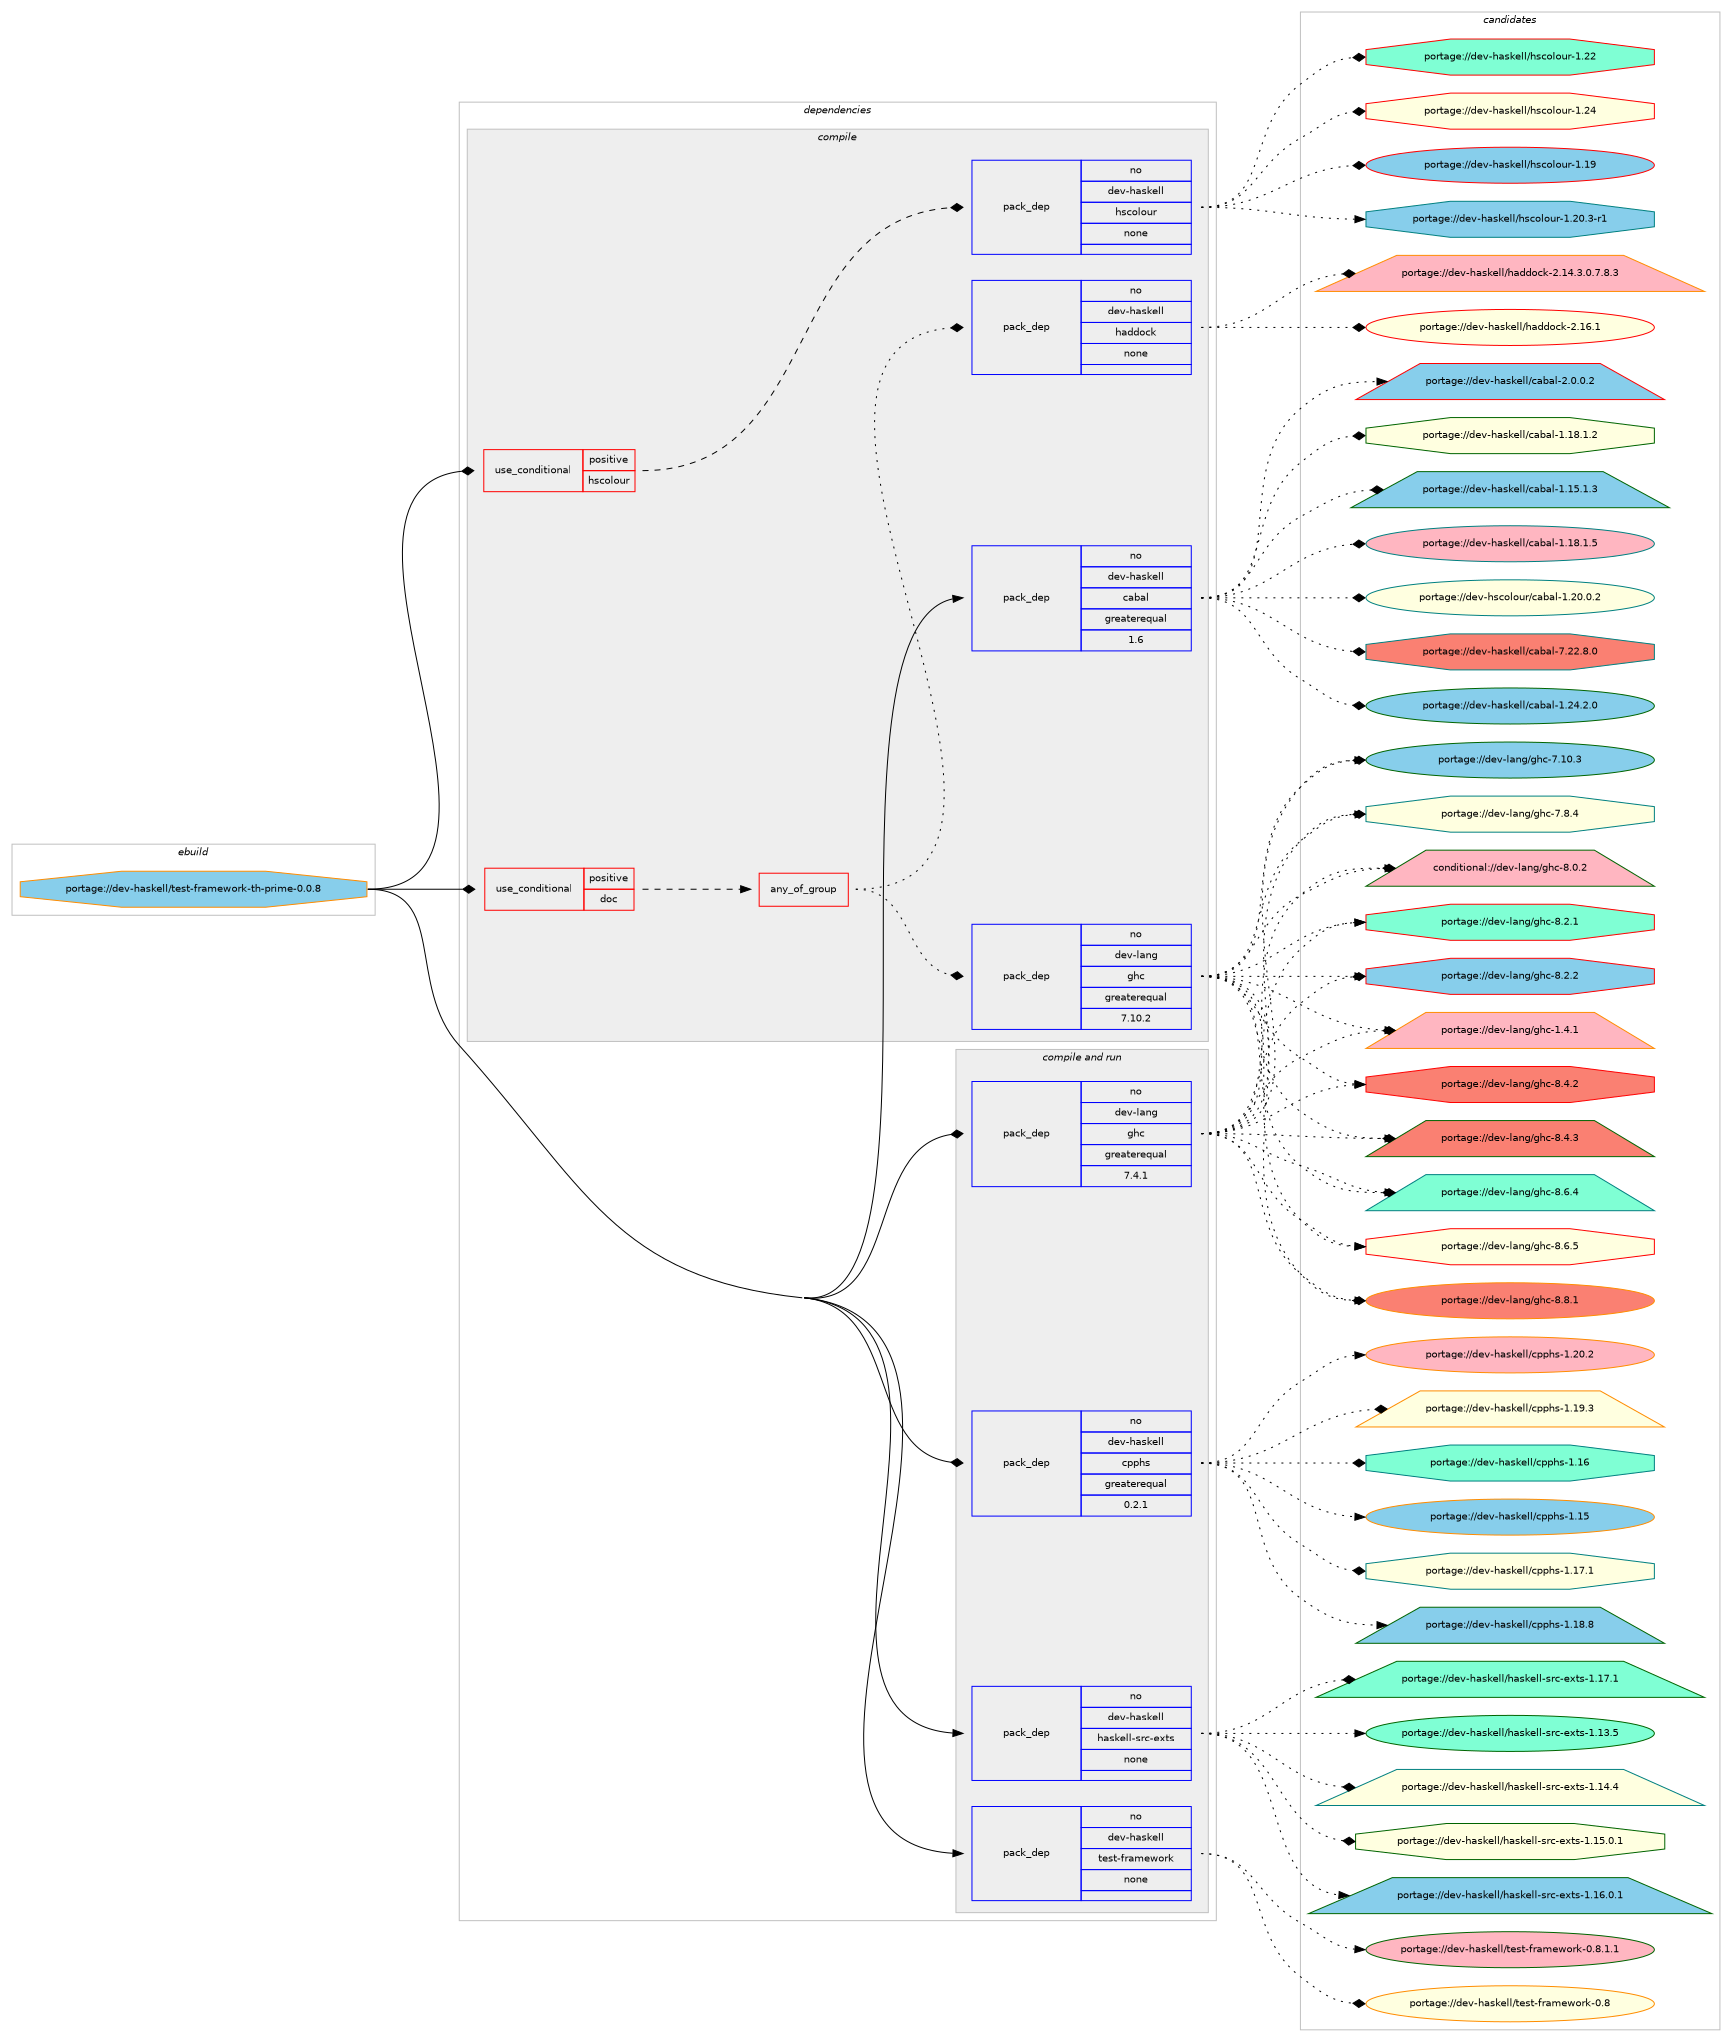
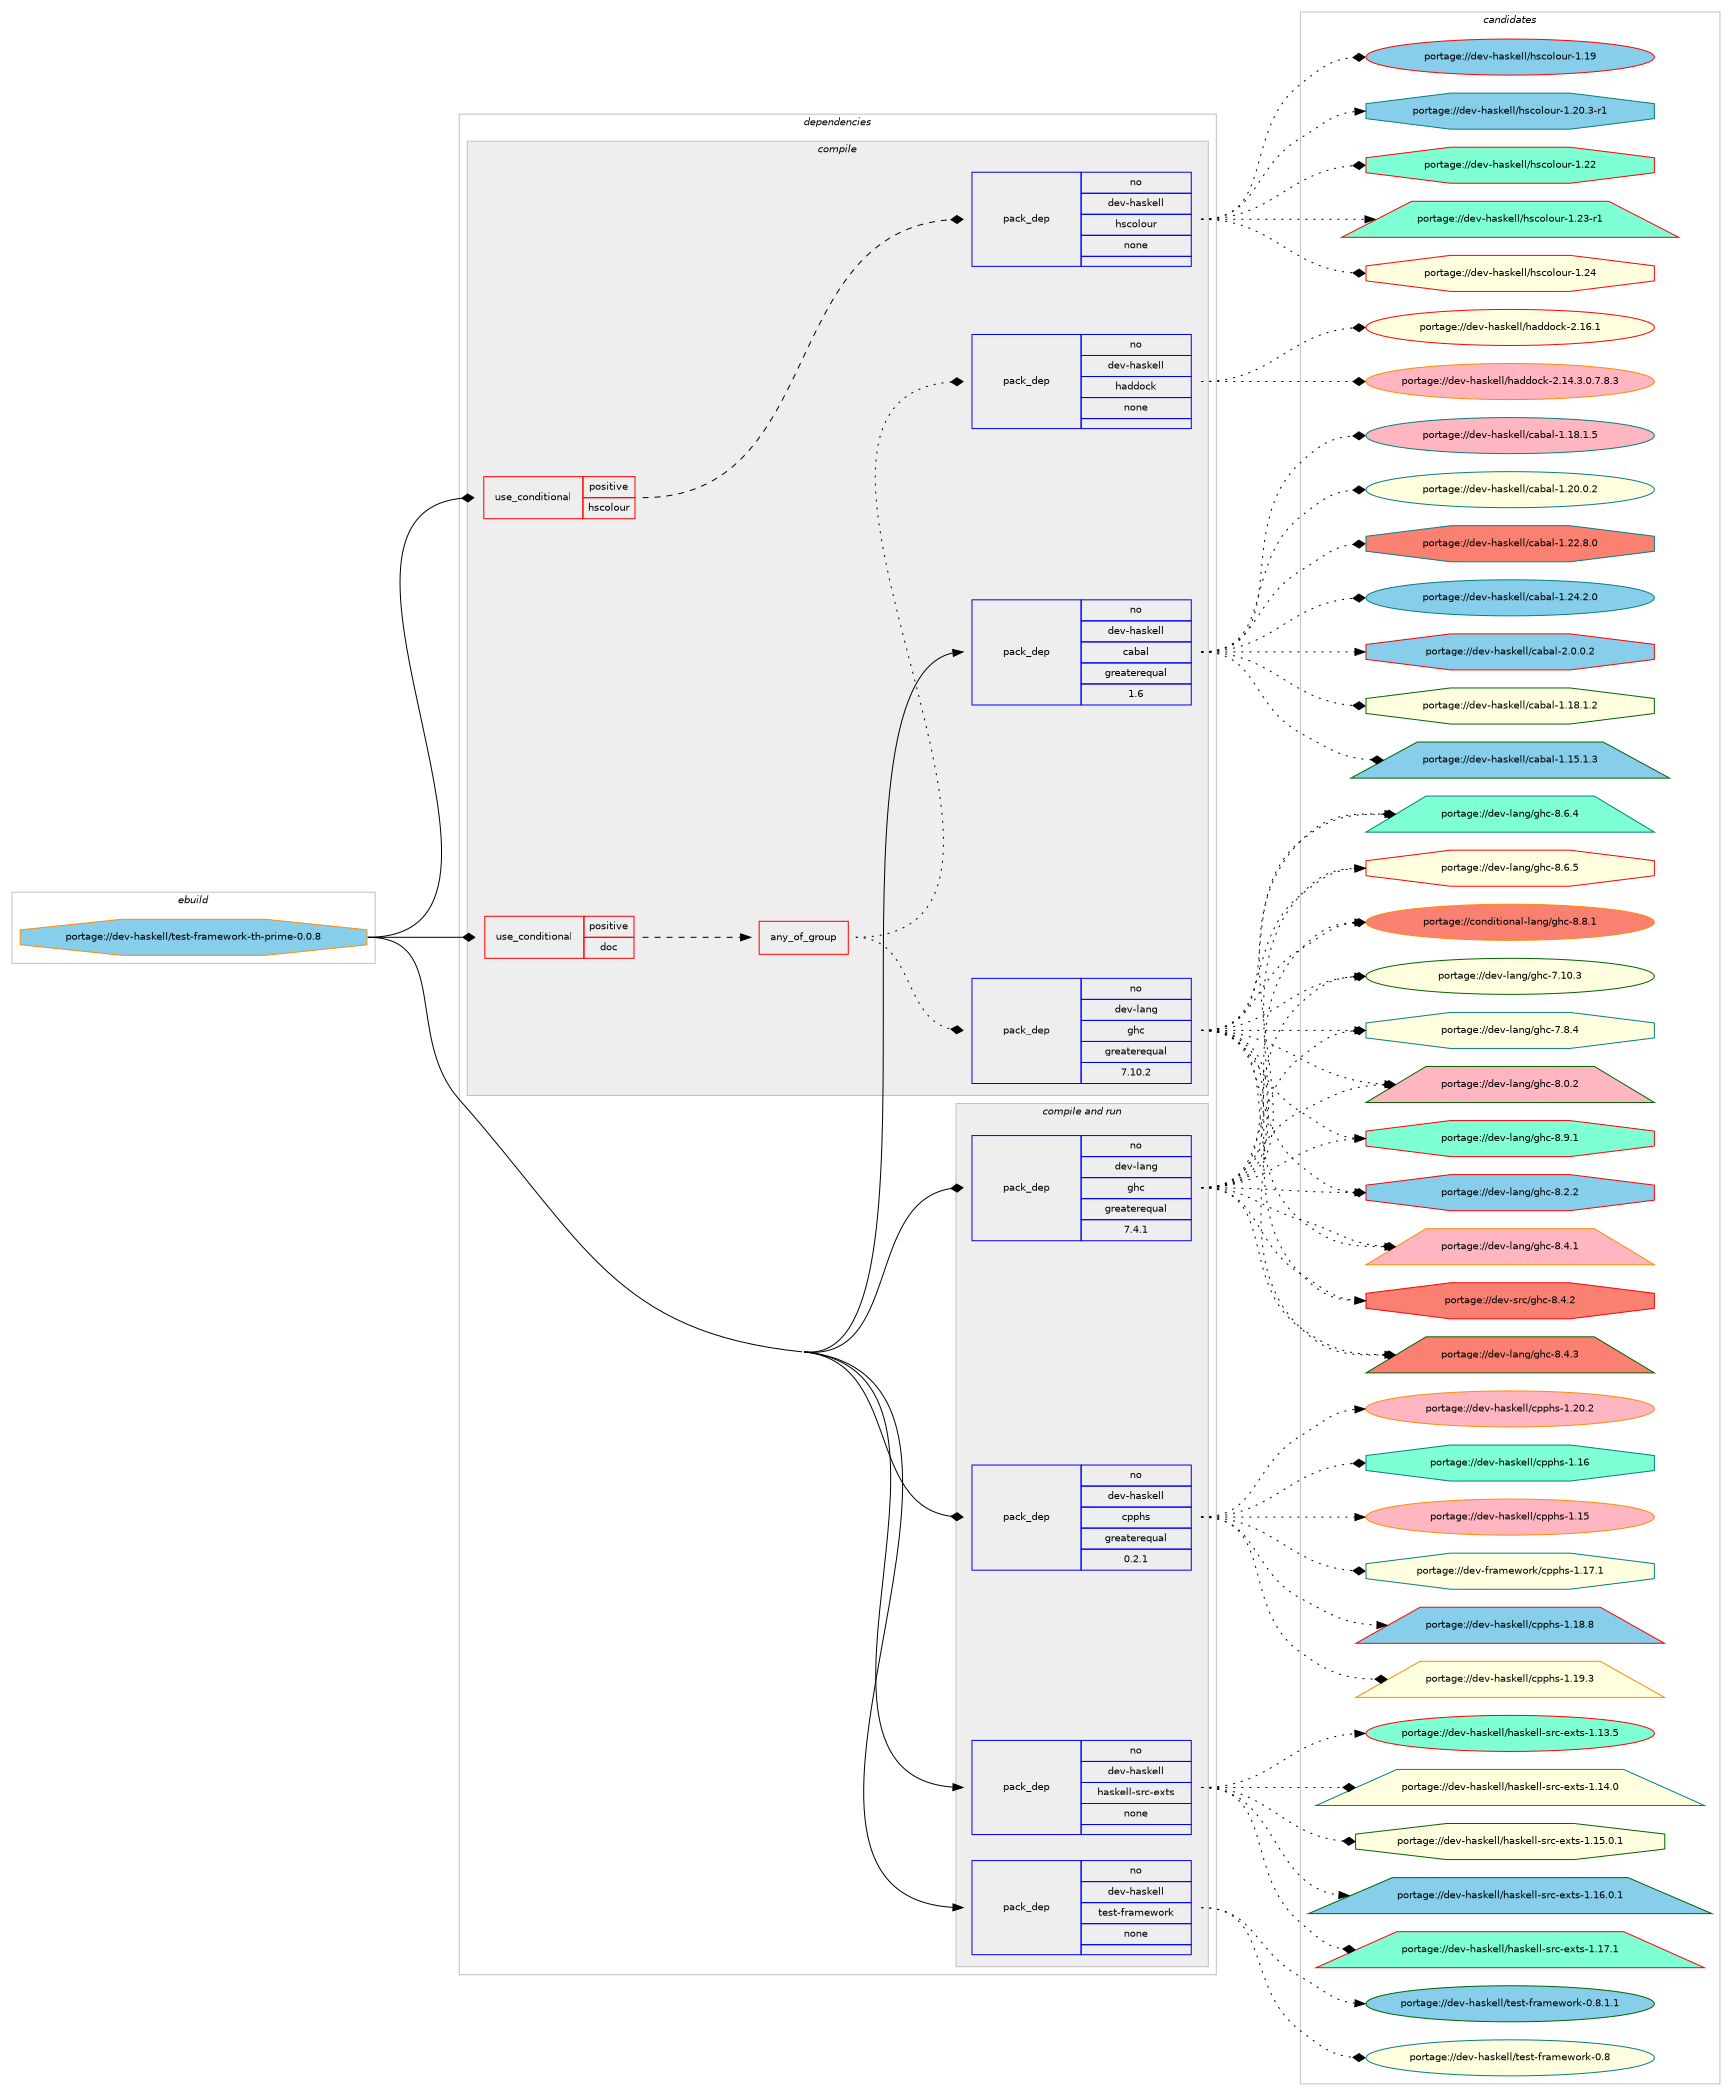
node "portage://dev-haskell/hscolour-1.23-r1": added
node "portage://dev-haskell/haddock-2.14.3.0.7.8.3": shape trapezium -> ellipse
node "portage://dev-haskell/cabal-2.0.0.2": shape trapezium -> octagon
node "portage://dev-hscolour/cabal-1.20.0.2": label "portage://dev-hscolour/cabal-1.20.0.2" -> "portage://dev-haskell/cabal-1.20.0.2"
node "portage://dev-haskell/cabal-7.22.8.0": label "portage://dev-haskell/cabal-7.22.8.0" -> "portage://dev-haskell/cabal-1.22.8.0"
node "portage://dev-haskell/cabal-1.24.2.0": color darkgreen -> teal
node "portage://dev-lang/ghc-7.10.3": fillcolor skyblue -> lightyellow
node "conditional://dev-lang/ghc-8.0.2": label "conditional://dev-lang/ghc-8.0.2" -> "portage://dev-lang/ghc-8.0.2"
node "portage://dev-lang/ghc-8.2.1": label "portage://dev-lang/ghc-8.2.1" -> "portage://dev-lang/ghc-8.9.1"
node "portage://dev-lang/ghc-1.4.1": label "portage://dev-lang/ghc-1.4.1" -> "portage://dev-lang/ghc-8.4.1"
node "portage://dev-lang/ghc-8.4.2": label "portage://dev-lang/ghc-8.4.2" -> "portage://dev-src/ghc-8.4.2"
node "portage://dev-lang/ghc-8.8.1": label "portage://dev-lang/ghc-8.8.1" -> "portage://conditional-lang/ghc-8.8.1"
node "portage://dev-haskell/cpphs-1.15": fillcolor skyblue -> lightpink
node "portage://dev-haskell/cpphs-1.17.1": label "portage://dev-haskell/cpphs-1.17.1" -> "portage://dev-framework/cpphs-1.17.1"
node "portage://dev-haskell/cpphs-1.18.8": color darkgreen -> red
node "portage://dev-haskell/haskell-src-exts-1.17.1": color darkgreen -> red
node "portage://dev-haskell/haskell-src-exts-1.13.5": color darkgreen -> red
node "portage://dev-haskell/haskell-src-exts-1.14.4": label "portage://dev-haskell/haskell-src-exts-1.14.4" -> "portage://dev-haskell/haskell-src-exts-1.14.0"
node "portage://dev-haskell/test-framework-0.8.1.1": fillcolor lightpink -> skyblue
node "portage://dev-haskell/test-framework-0.8": color darkorange -> teal
